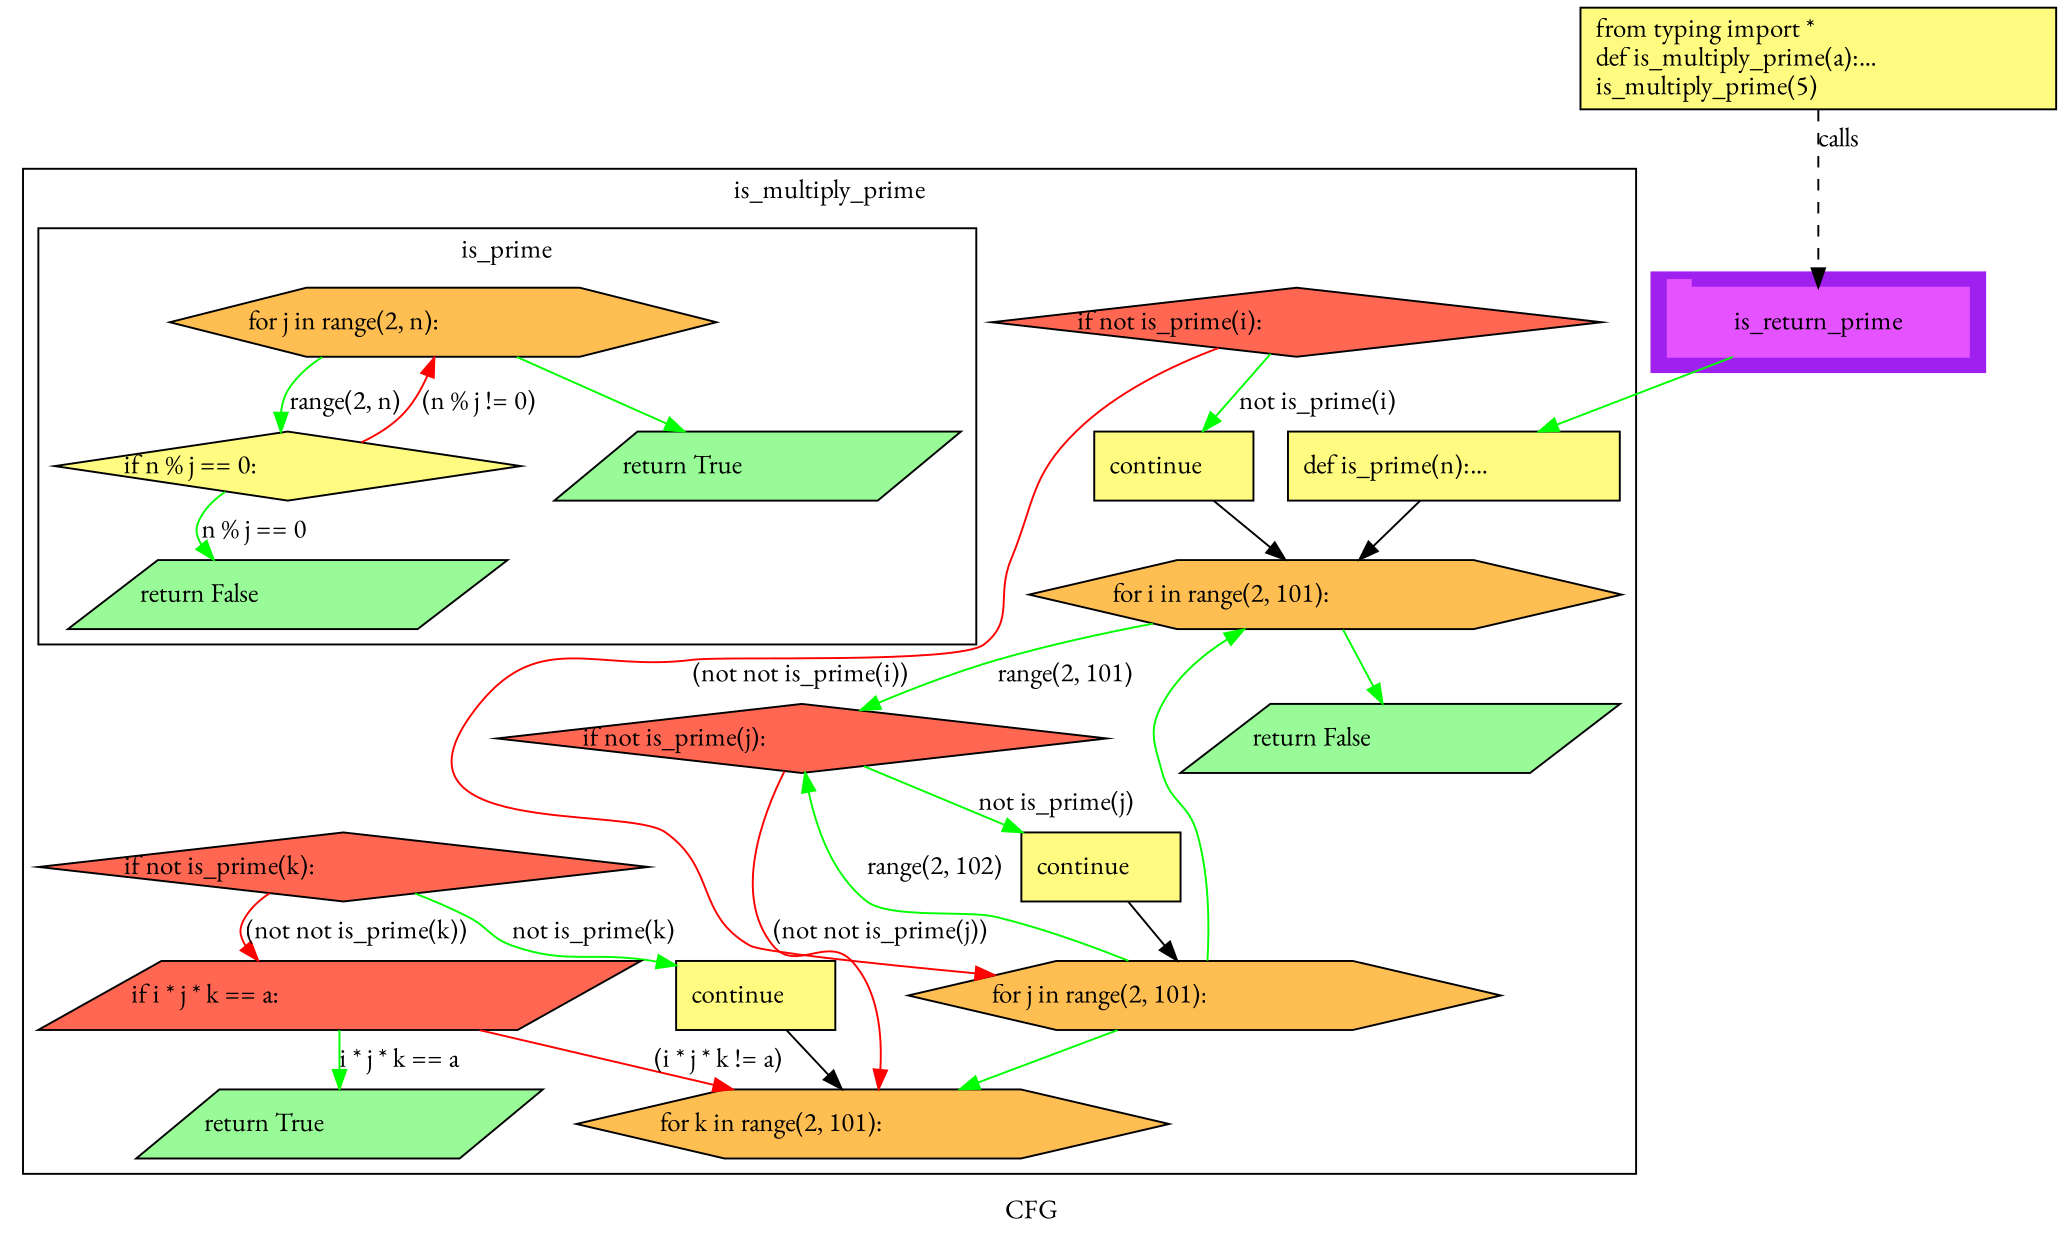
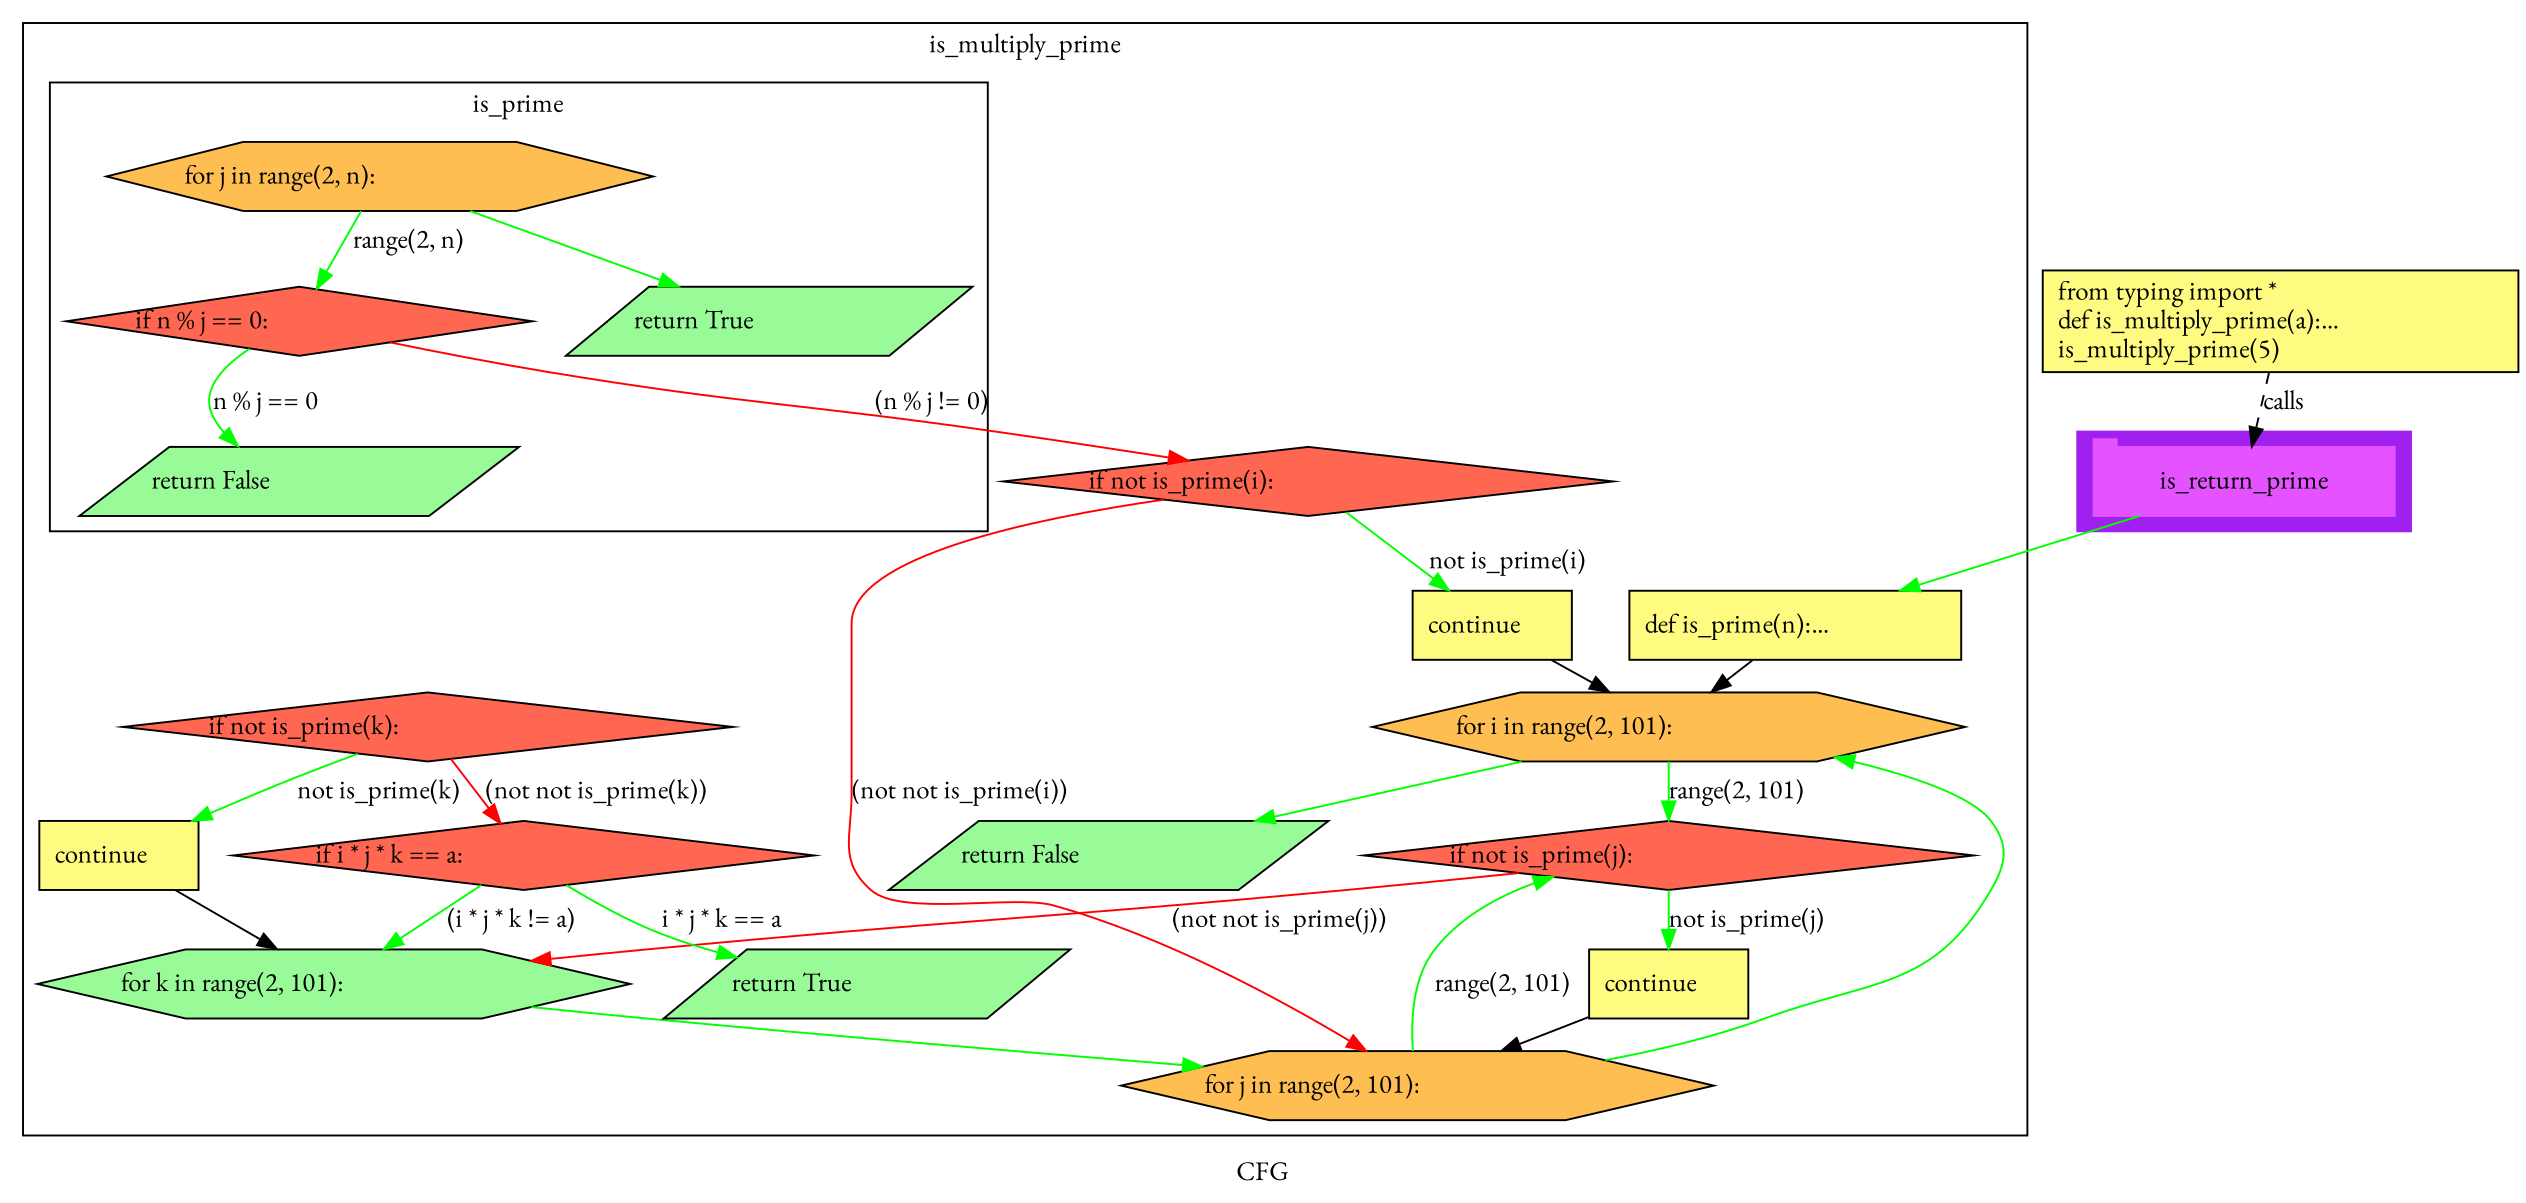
edge "if n % j == 0:" -> "for j in range(2, n):": now "if n % j == 0:" -> "if not is_prime(i):"
node "if n % j == 0:": fillcolor #fffb81 -> #ff6752
edge "for j in range(2, 101):" -> "if not is_prime(j):": label "range(2, 102)" -> "range(2, 101)"
node "if i * j * k == a:": shape parallelogram -> diamond
edge "for j in range(2, 101):" -> "for k in range(2, 101):": reversed
edge "if i * j * k == a:" -> "for k in range(2, 101):": color red -> green
node "for k in range(2, 101):": fillcolor #ffbe52 -> #98fb98
